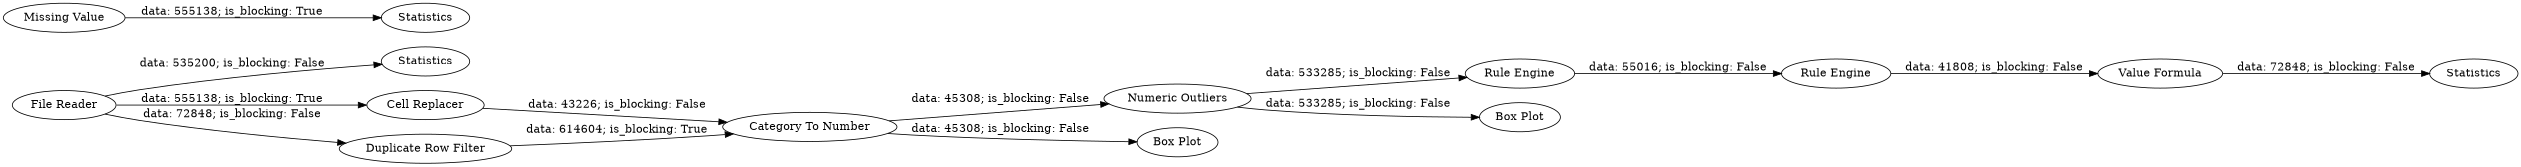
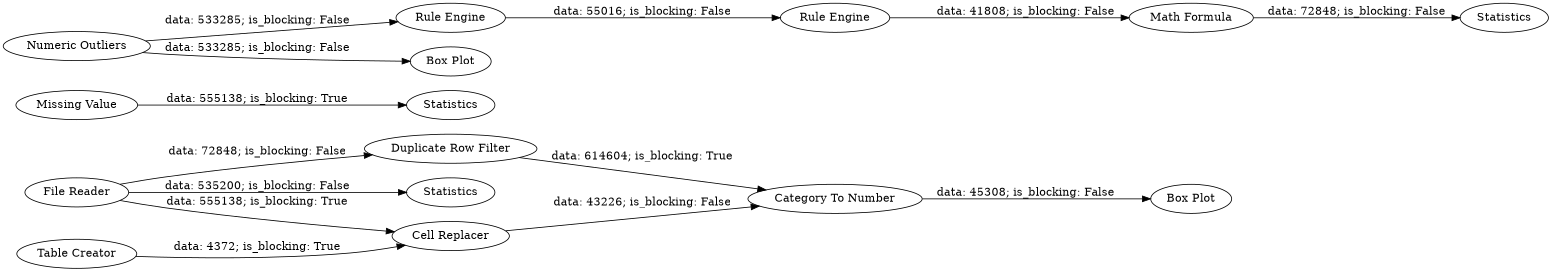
node "Value Formula": label "Value Formula" -> "Math Formula"
edge "Category To Number" -> "Numeric Outliers": removed, label "data: 45308; is_blocking: False"
node "Table Creator": added
